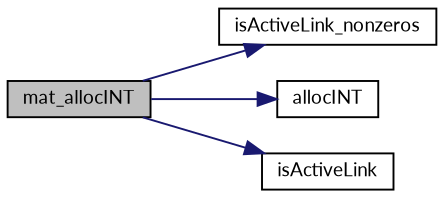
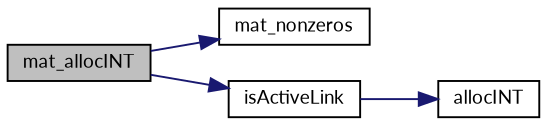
node "isActiveLink_nonzeros": label "isActiveLink_nonzeros" -> "mat_nonzeros"
edge "mat_allocINT" -> "allocINT": now "isActiveLink" -> "allocINT"
